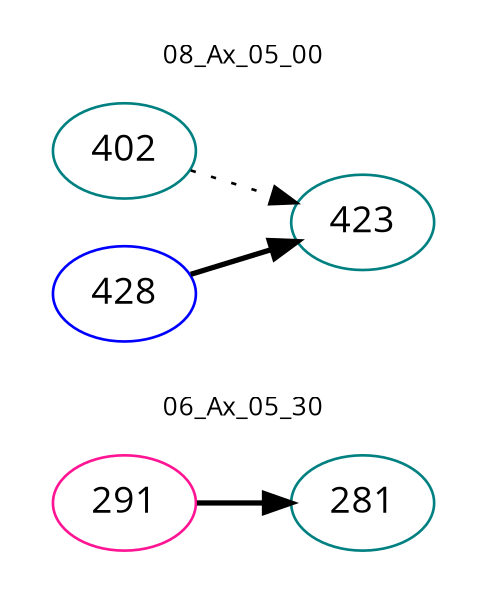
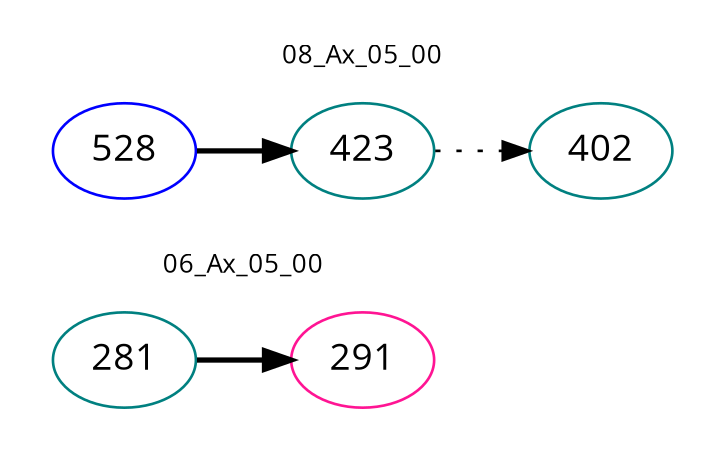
edge "402" -> "423": reversed
node "428": label "428" -> "528"
cluster "06_Ax_05_30": label "06_Ax_05_30" -> "06_Ax_05_00"
edge "291" -> "281": reversed
